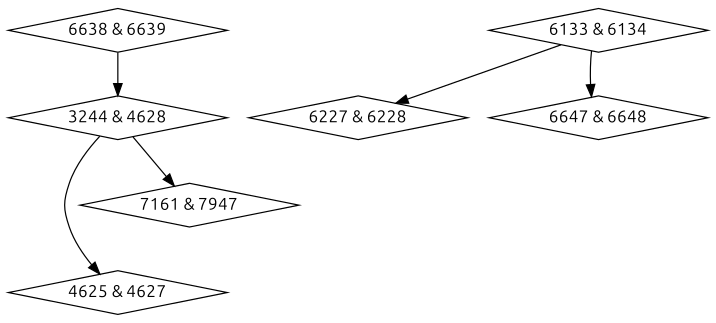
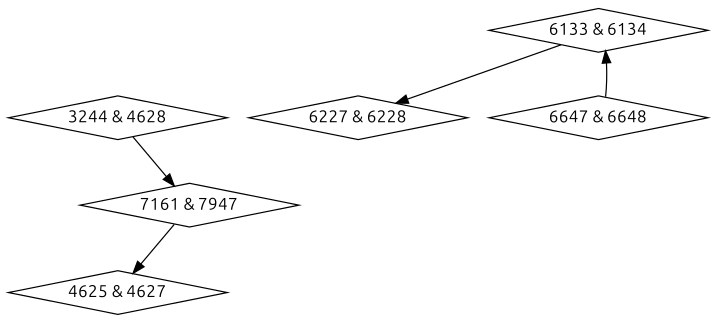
node "6638 & 6639": removed
edge "6133 & 6134" -> "6647 & 6648": reversed
edge "3244 & 4628" -> "4625 & 4627": now "7161 & 7947" -> "4625 & 4627"
